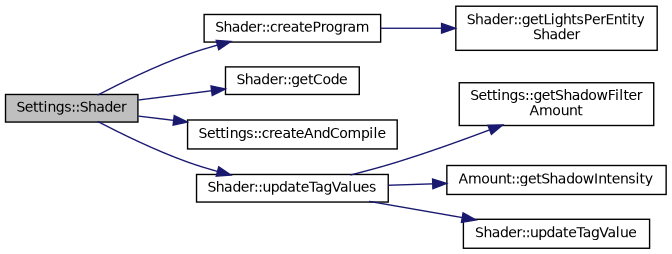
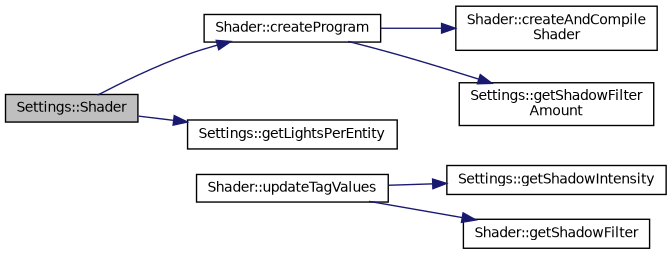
node "Shader::getLightsPerEntity Shader": label "Shader::getLightsPerEntity Shader" -> "Shader::createAndCompile Shader"
node "Shader::getCode": removed
node "Settings::createAndCompile": label "Settings::createAndCompile" -> "Settings::getLightsPerEntity"
edge "Settings::Shader" -> "Shader::updateTagValues": removed
edge "Shader::updateTagValues" -> "Settings::getShadowFilter Amount": now "Shader::createProgram" -> "Settings::getShadowFilter Amount"
node "Amount::getShadowIntensity": label "Amount::getShadowIntensity" -> "Settings::getShadowIntensity"
node "Shader::updateTagValue": label "Shader::updateTagValue" -> "Shader::getShadowFilter"
